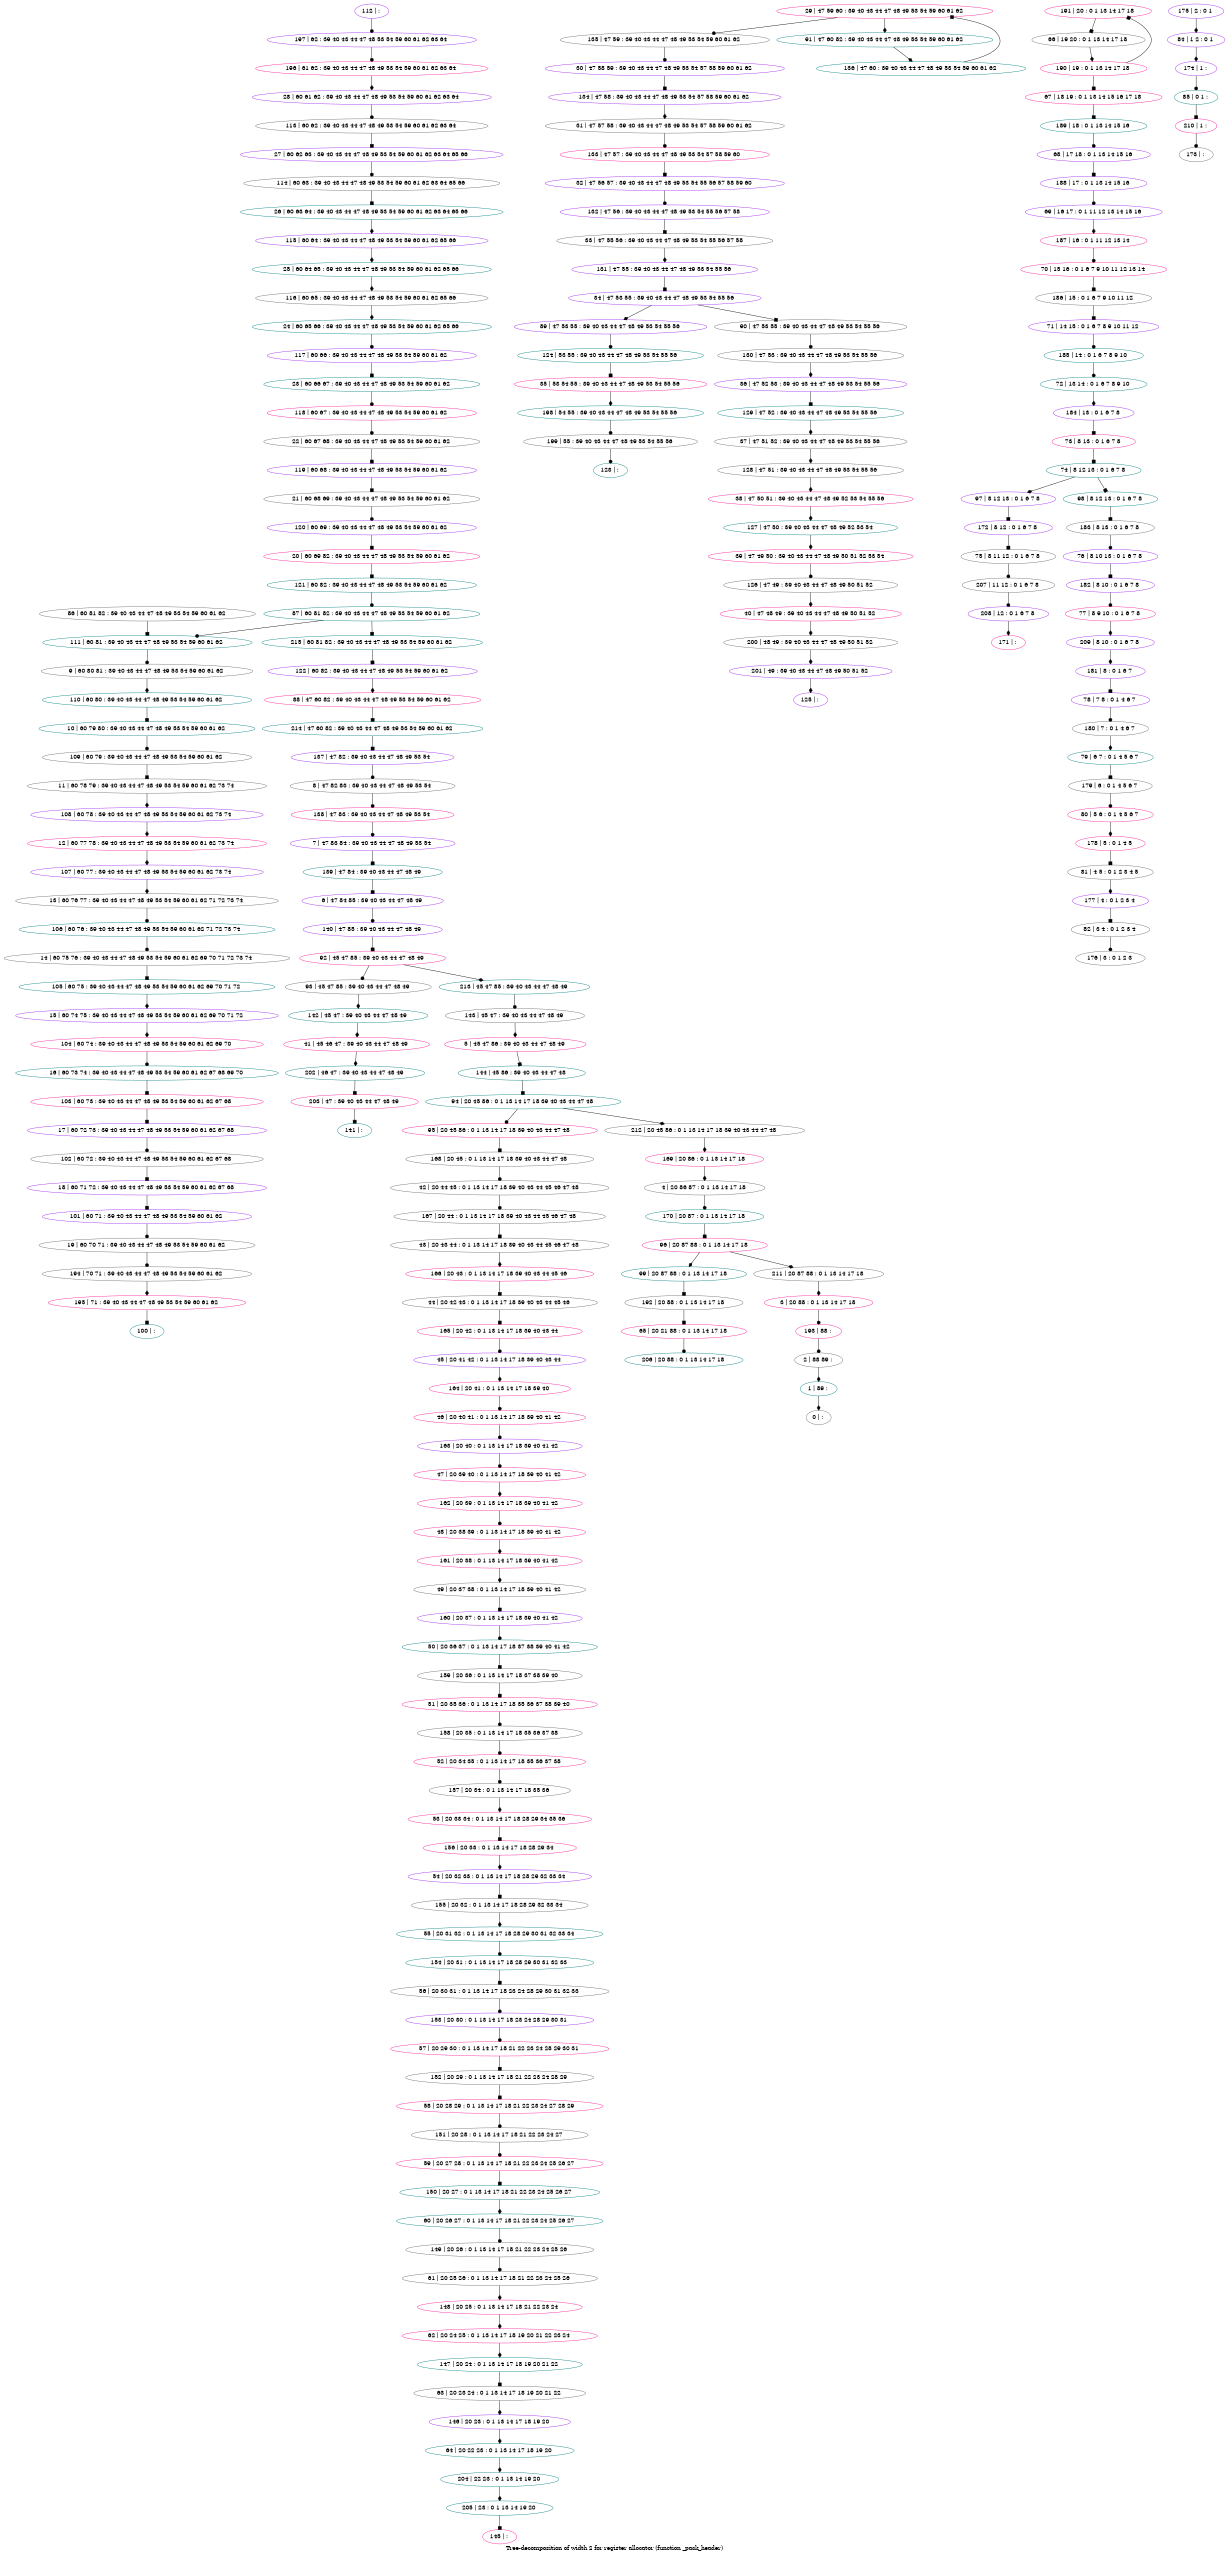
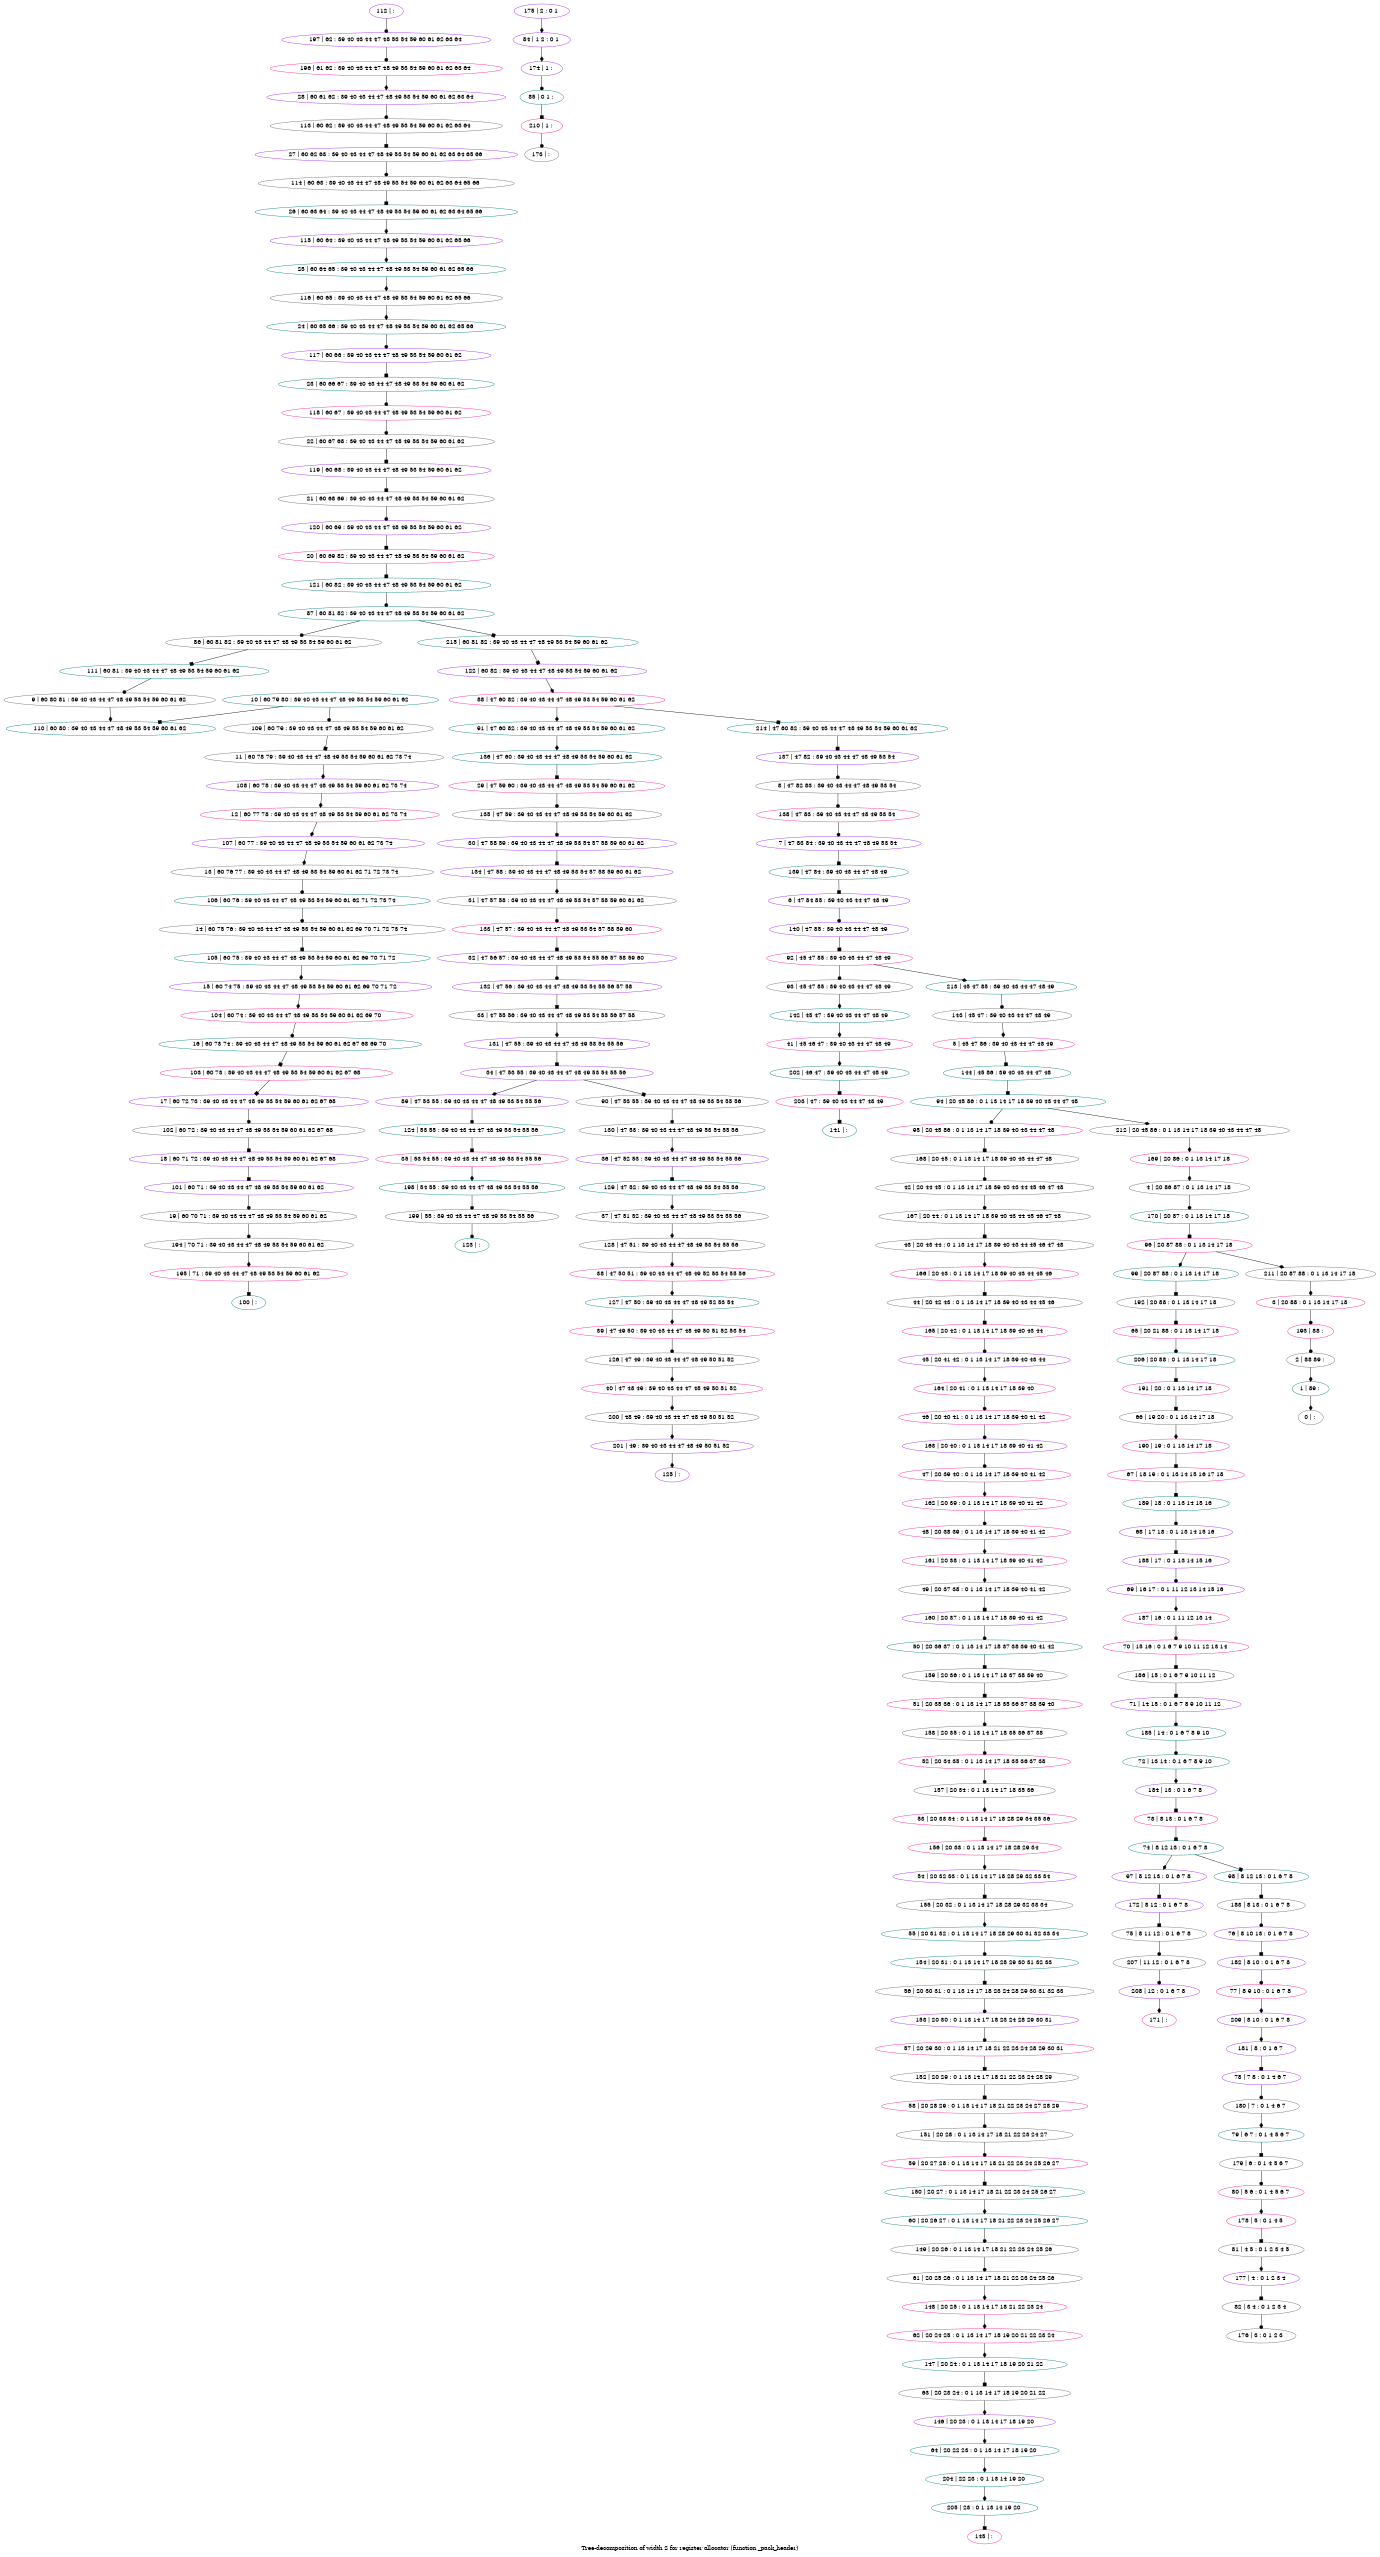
edge "29 | 47 59 60 : 39 40 43 44 47 48 49 53 54 59 60 61 62" -> "91 | 47 60 82 : 39 40 43 44 47 48 49 53 54 59 60 61 62": now "88 | 47 60 82 : 39 40 43 44 47 48 49 53 54 59 60 61 62" -> "91 | 47 60 82 : 39 40 43 44 47 48 49 53 54 59 60 61 62"
edge "190 | 19 : 0 1 13 14 17 18" -> "191 | 20 : 0 1 13 14 17 18": now "206 | 20 88 : 0 1 13 14 17 18" -> "191 | 20 : 0 1 13 14 17 18"
edge "87 | 60 81 82 : 39 40 43 44 47 48 49 53 54 59 60 61 62" -> "111 | 60 81 : 39 40 43 44 47 48 49 53 54 59 60 61 62": now "87 | 60 81 82 : 39 40 43 44 47 48 49 53 54 59 60 61 62" -> "86 | 60 81 82 : 39 40 43 44 47 48 49 53 54 59 60 61 62"
edge "110 | 60 80 : 39 40 43 44 47 48 49 53 54 59 60 61 62" -> "10 | 60 79 80 : 39 40 43 44 47 48 49 53 54 59 60 61 62": reversed
